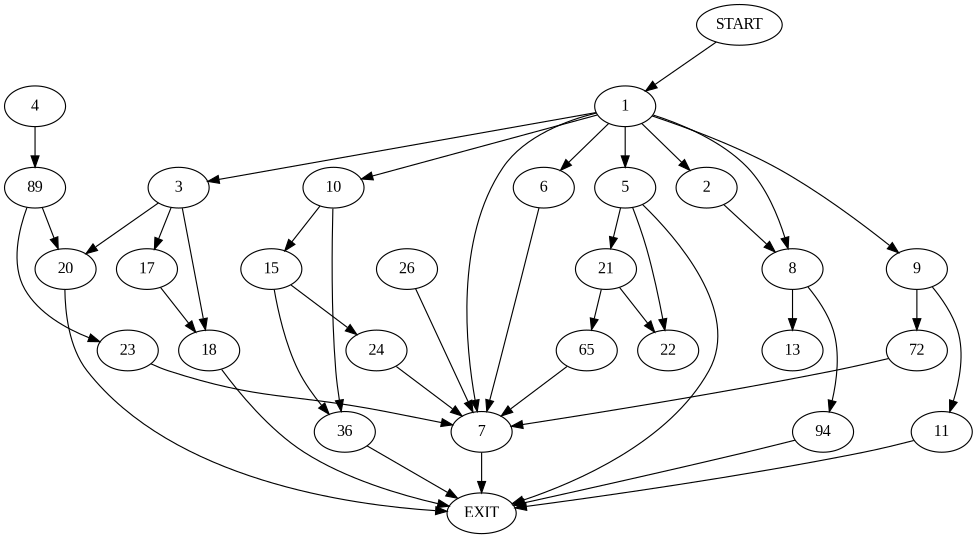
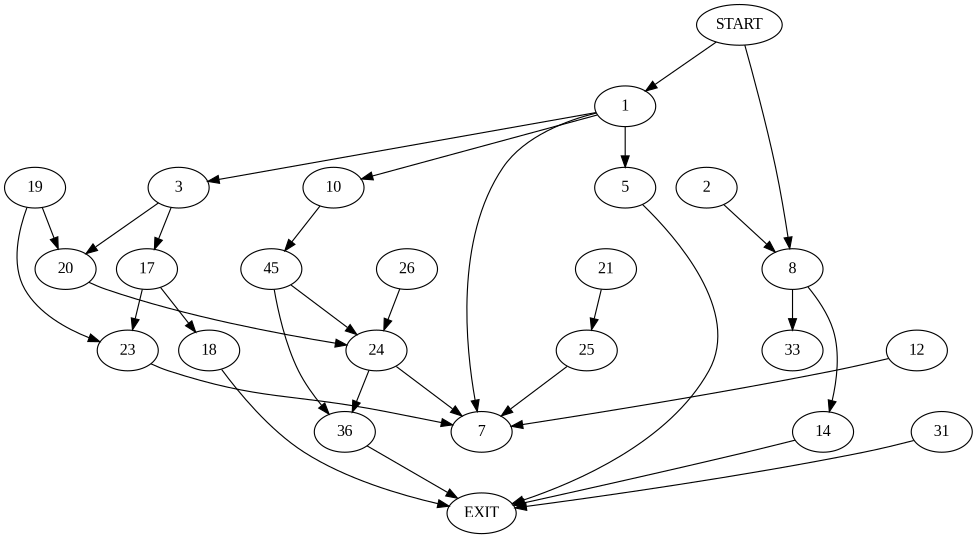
node "4": removed
edge "1" -> "2": removed
edge "1" -> "8": now "START" -> "8"
node "89": label "89" -> "19"
node "6": removed
edge "5" -> "21": removed
edge "3" -> "18": removed
node "15": label "15" -> "45"
node "9": removed
edge "10" -> "36": now "24" -> "36"
edge "17" -> "23": added
edge "26" -> "7": now "26" -> "24"
node "65": label "65" -> "25"
node "22": removed
node "13": label "13" -> "33"
node "72": label "72" -> "12"
node "94": label "94" -> "14"
node "11": label "11" -> "31"
edge "20" -> "EXIT": now "20" -> "24"
edge "7" -> "EXIT": removed
